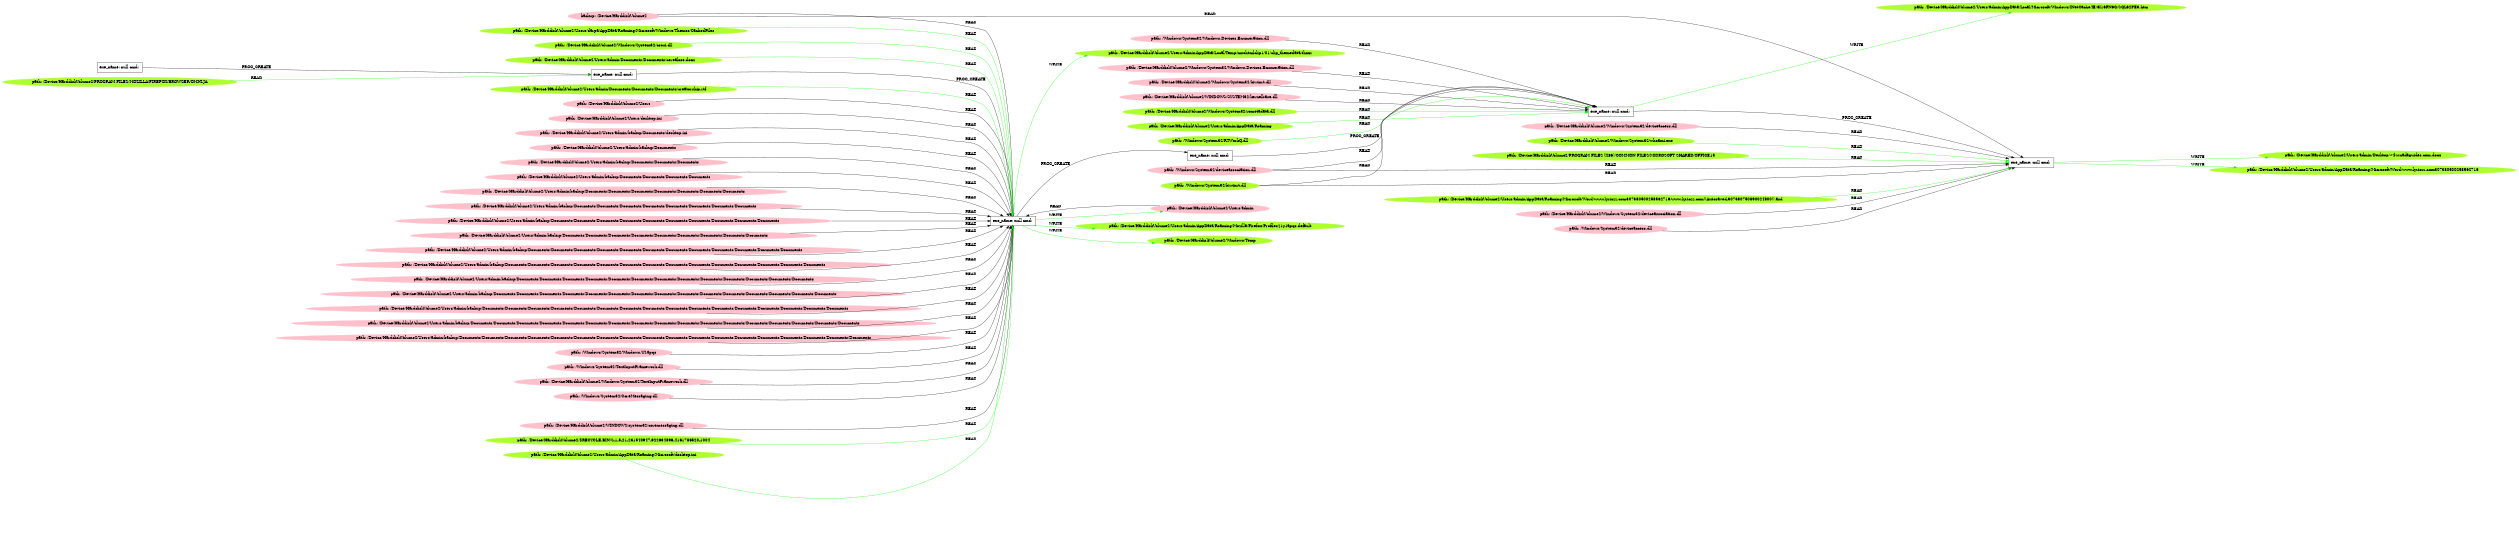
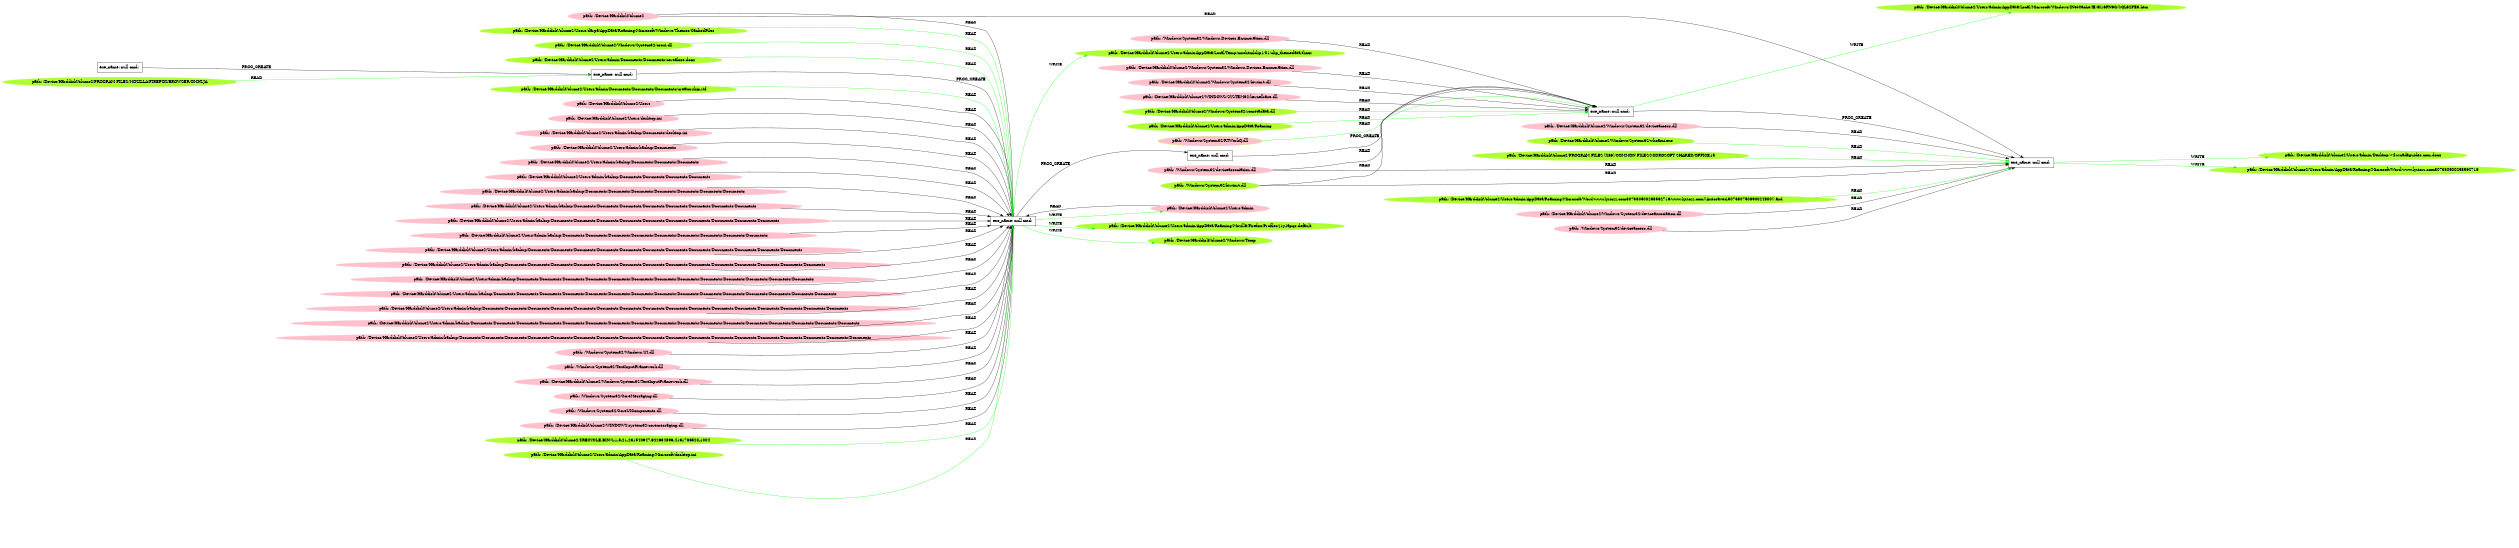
node "backup: /Device/HarddiskVolume2": label "backup: /Device/HarddiskVolume2" -> "path: /Device/HarddiskVolume2"
node "path: /Windows/System32/RTWorkQ.dll": fillcolor greenyellow -> pink
node "path: /Windows/System32/Windows.UI.apqs": label "path: /Windows/System32/Windows.UI.apqs" -> "path: /Windows/System32/Windows.UI.dll"
node "path: /Windows/System32/CoreUIComponents.dll": added
